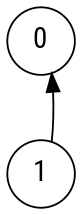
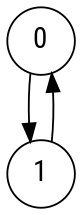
edge "0" -> "1": added
